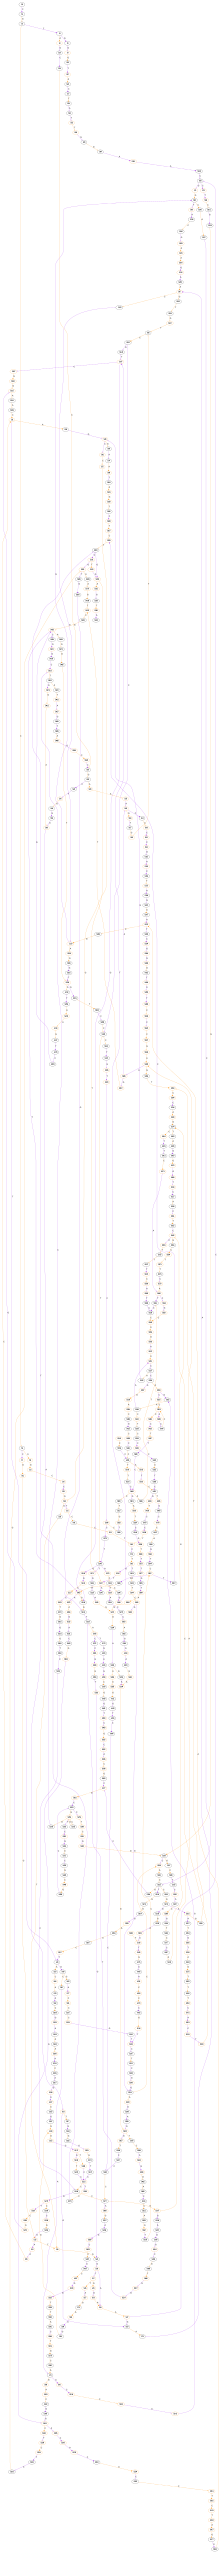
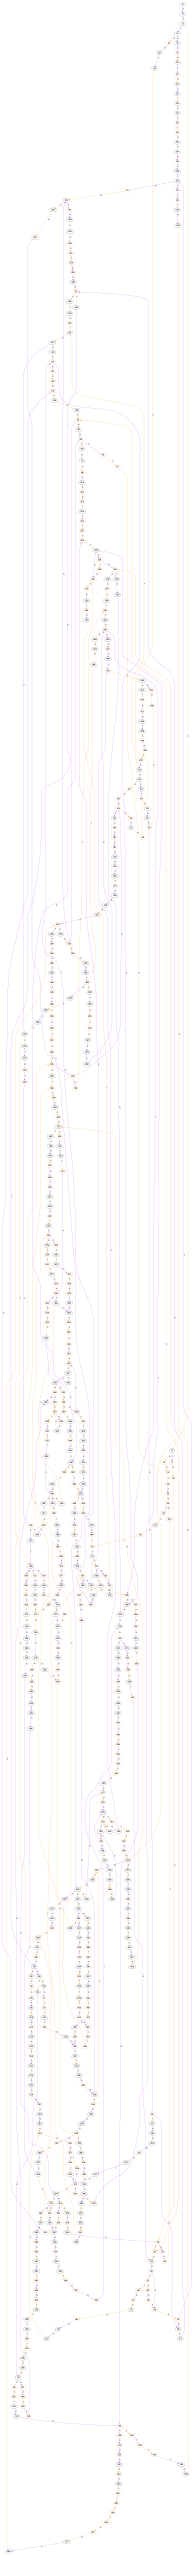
edge "S529" -> "S540": now "S529" -> "S541"
edge "S273" -> "S303": now "S273" -> "S332"
edge "S165" -> "S214": now "S189" -> "S214"
edge "S255" -> "S316": now "S255" -> "S286"
